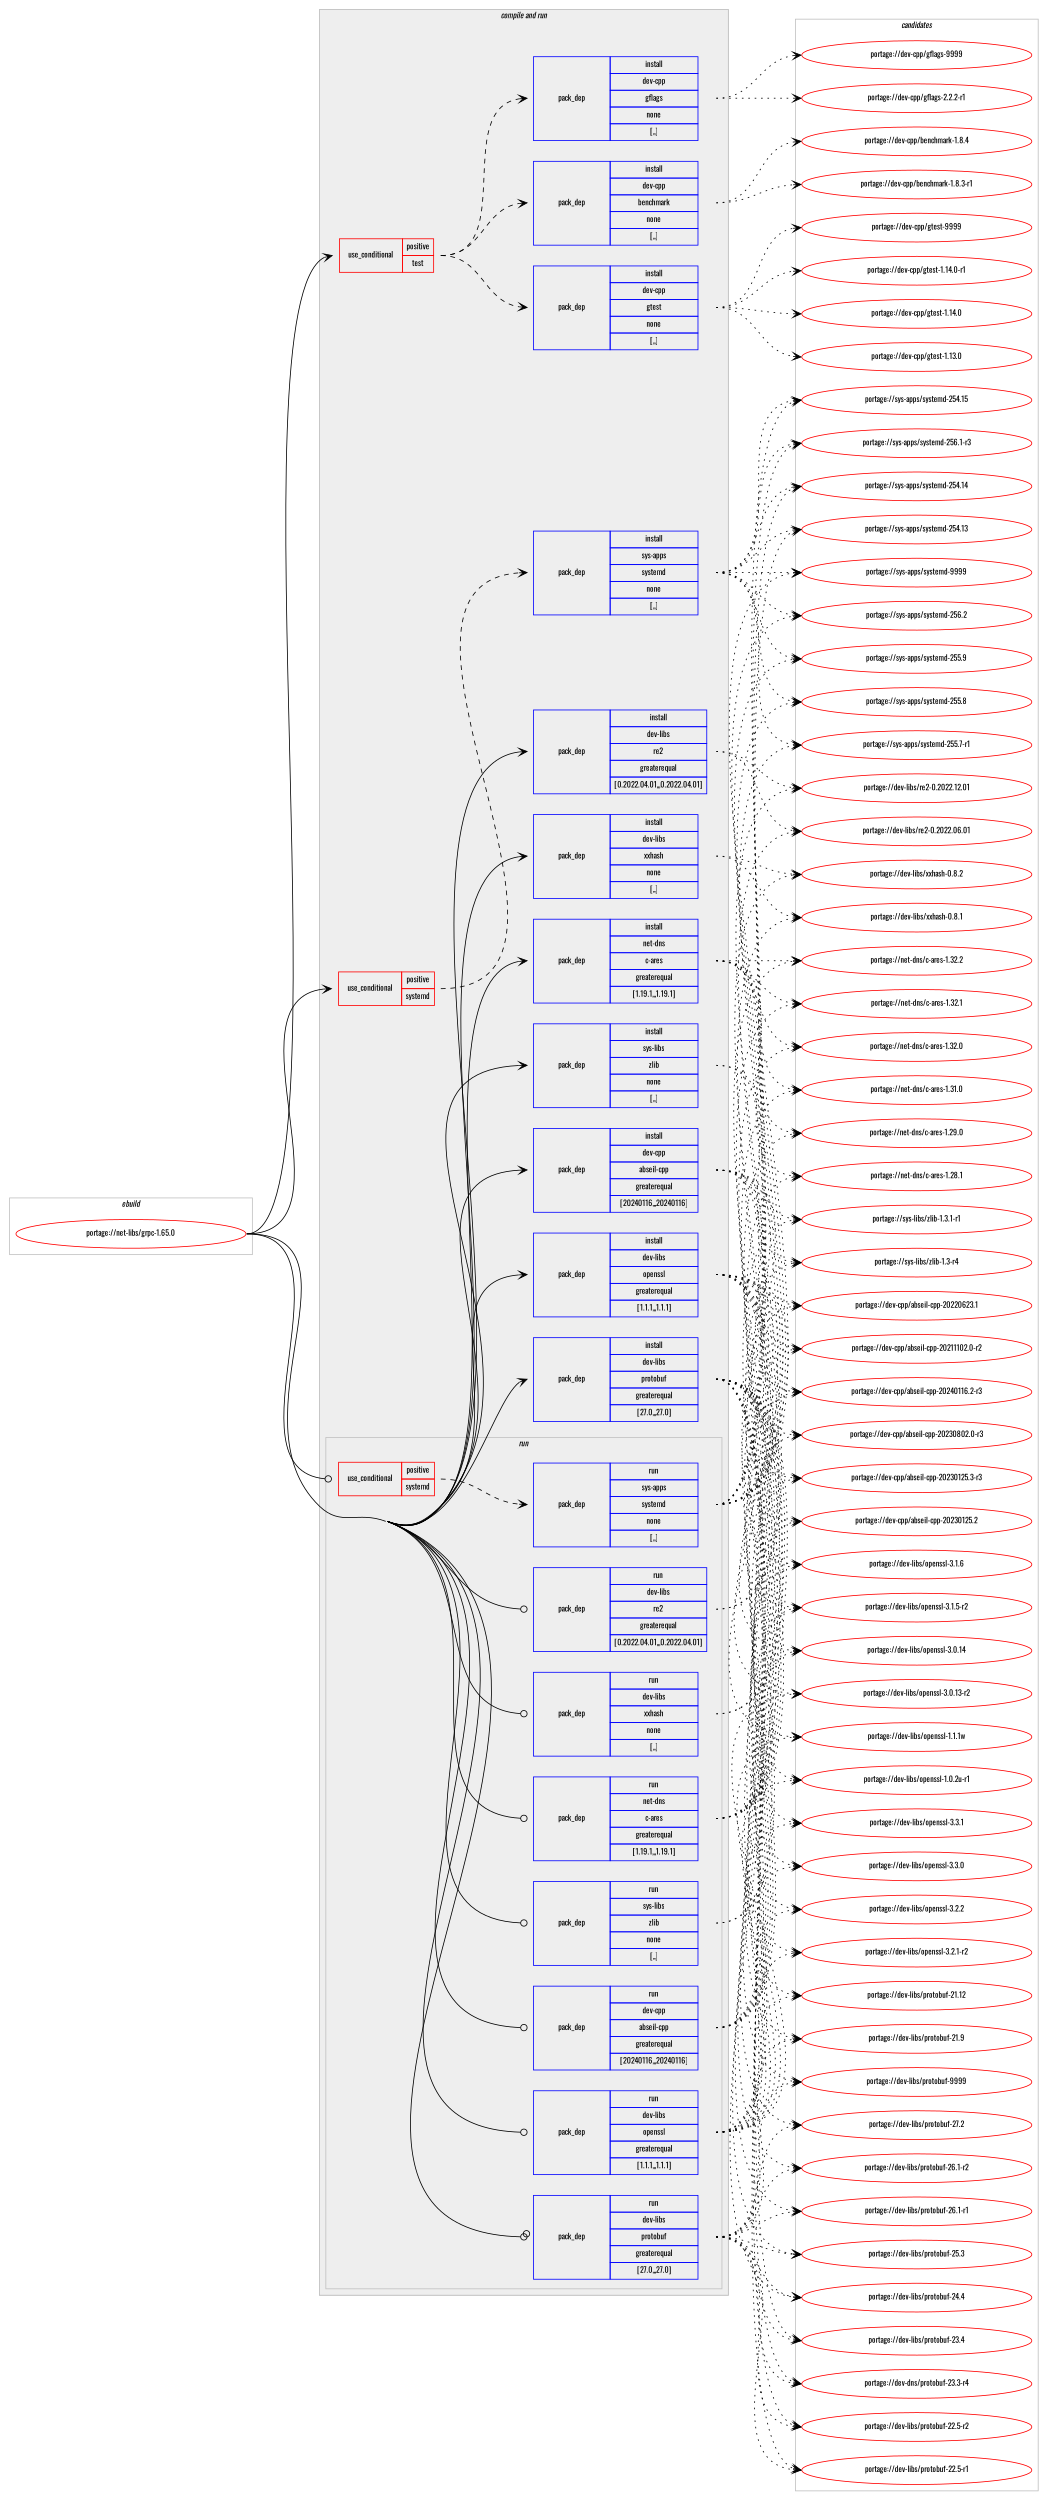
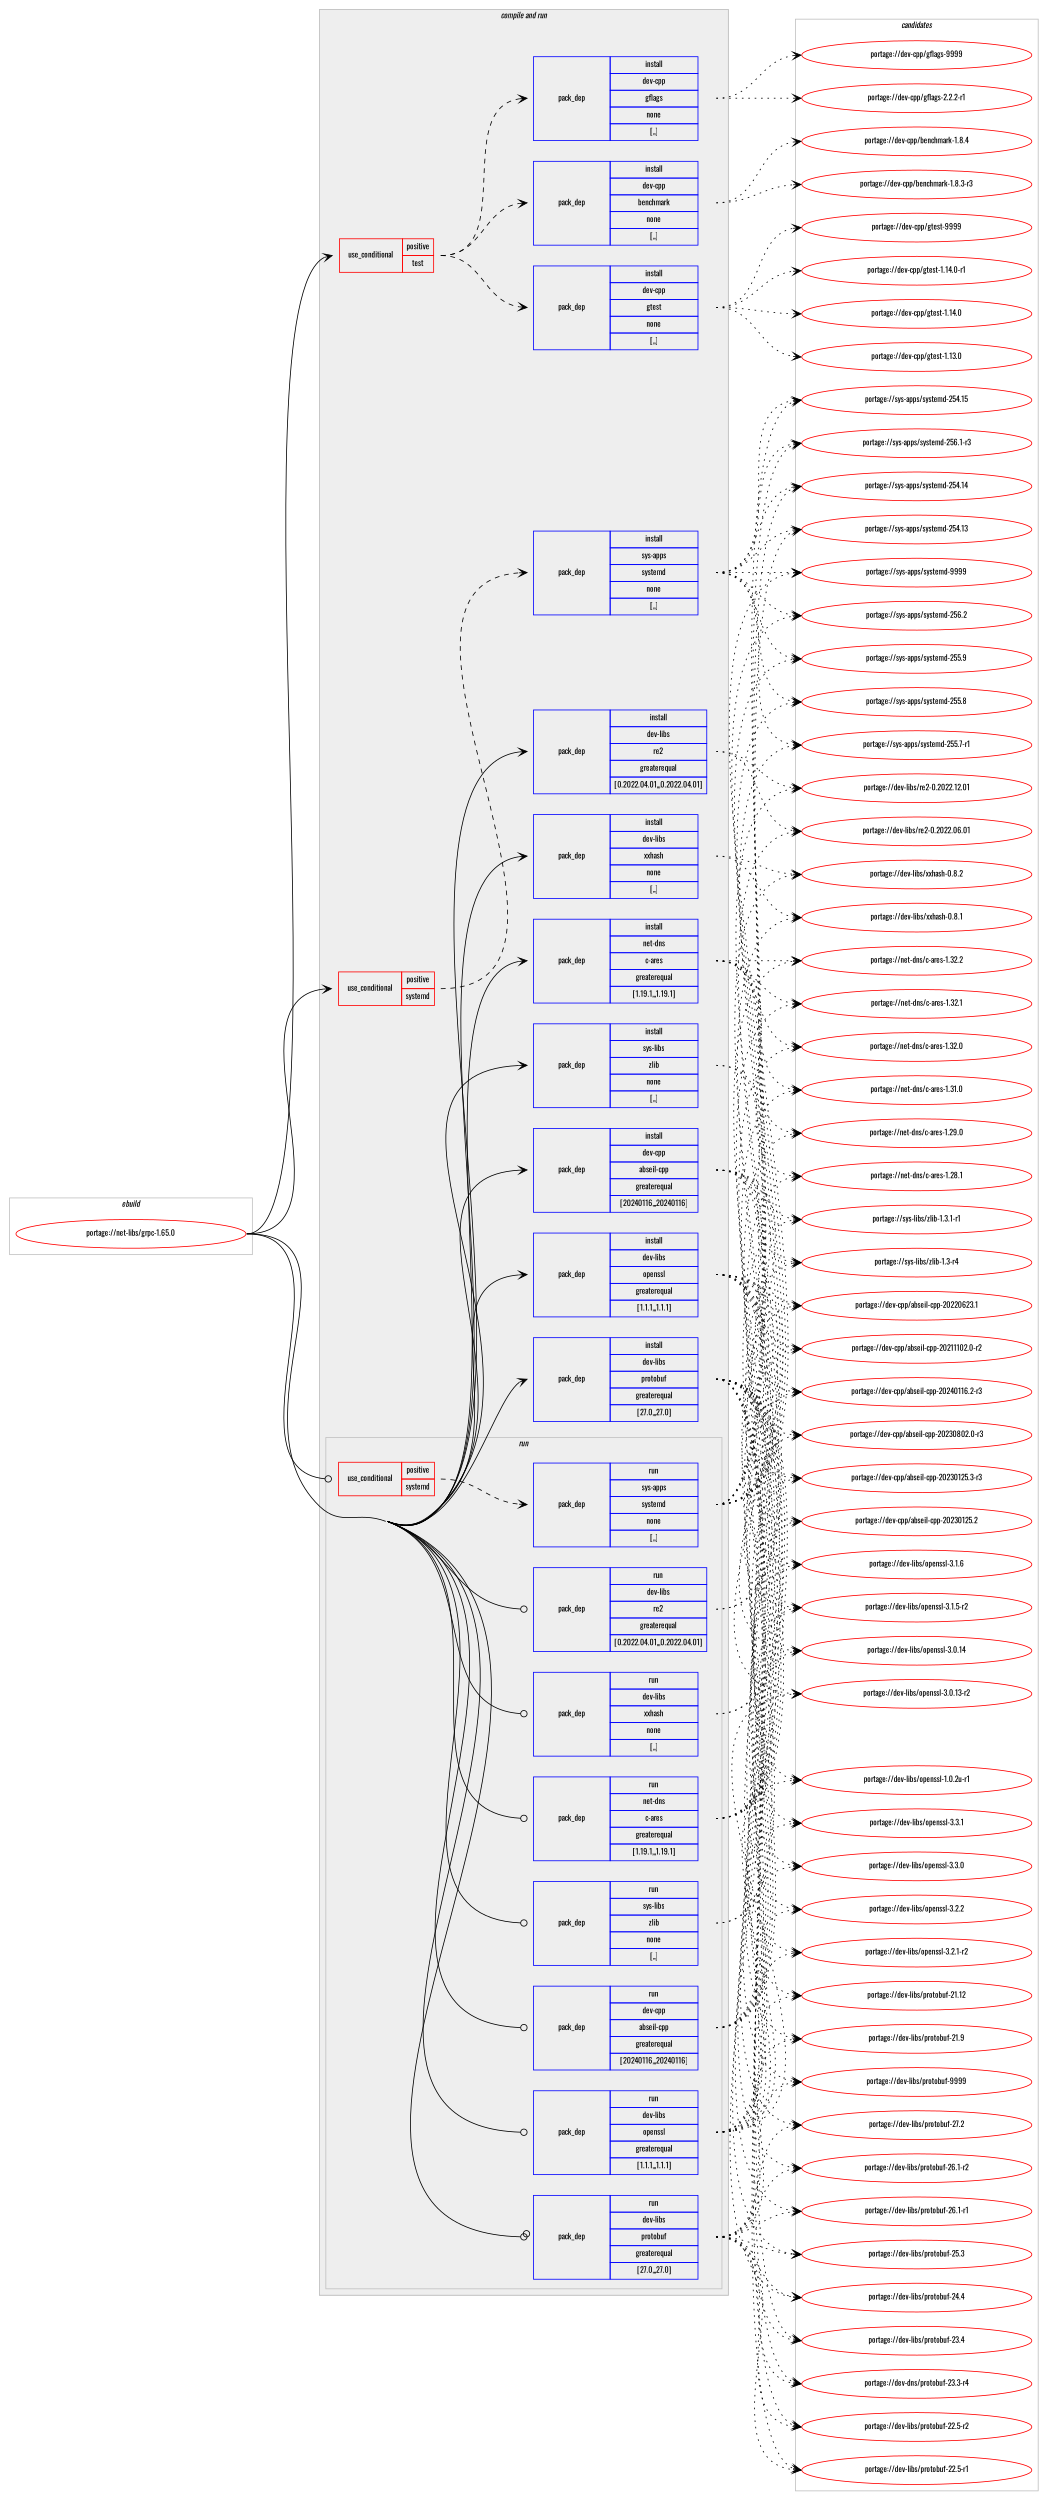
node "portage://dev-cpp/benchmark-1.8.3-r1": label "portage://dev-cpp/benchmark-1.8.3-r1" -> "portage://dev-cpp/benchmark-1.8.3-r3"
node "portage://dev-libs/openssl-1.1.1w": removed
